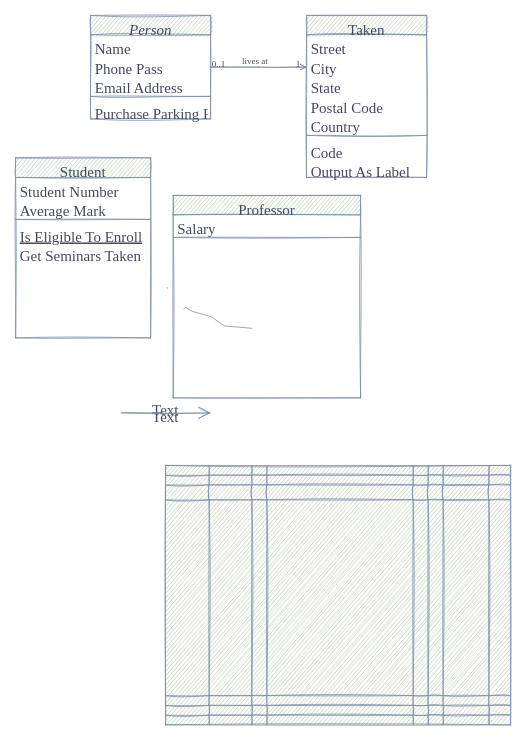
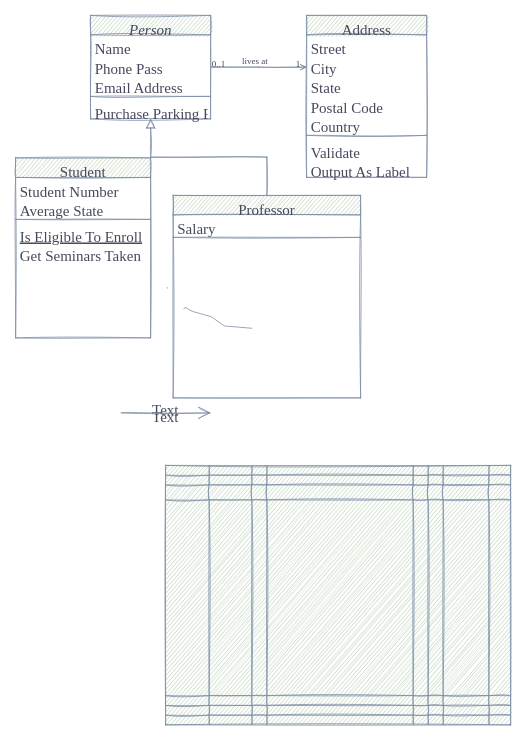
node "Taken": label "Taken" -> "Address"
node "Code": label "Code" -> "Validate"
edge "Professor" -> "Person": added
node "Average Mark": label "Average Mark" -> "Average State"
